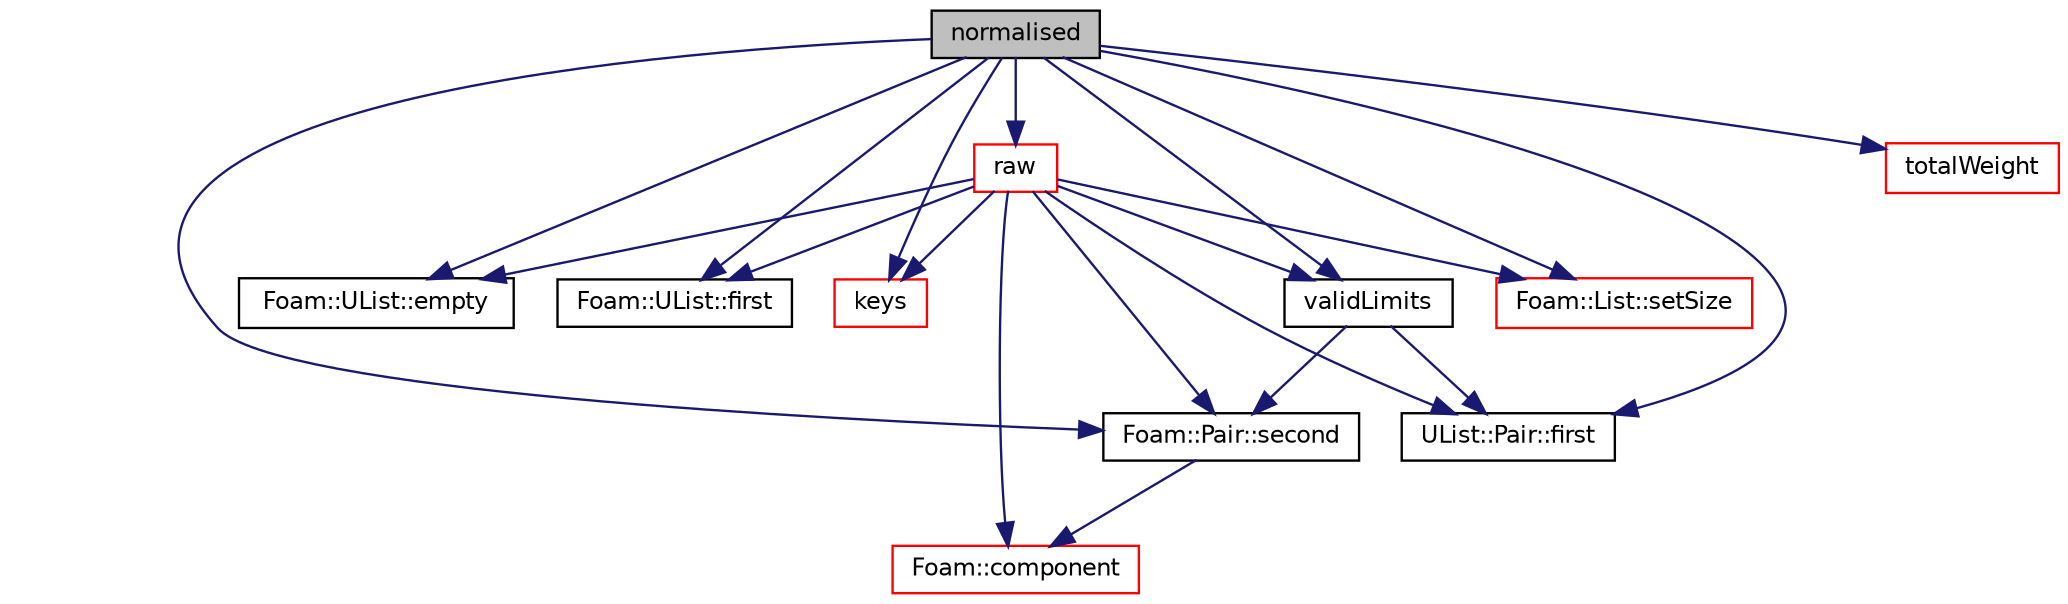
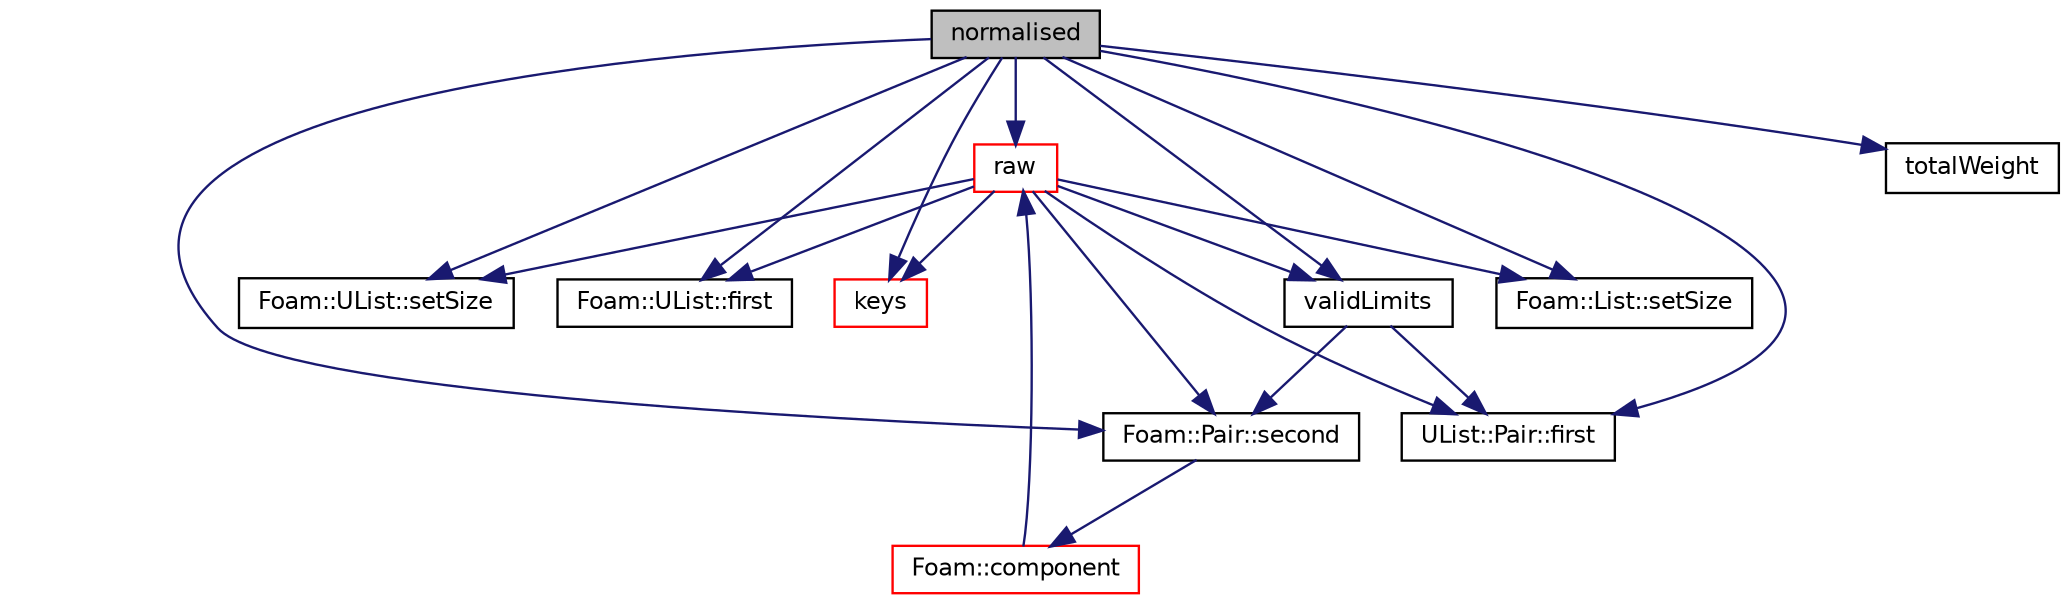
node "totalWeight": color red -> black
node "Foam::UList::empty": label "Foam::UList::empty" -> "Foam::UList::setSize"
node "Foam::List::setSize": color red -> black
edge "raw" -> "Foam::component": reversed
